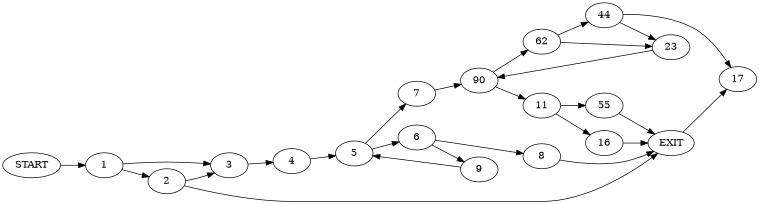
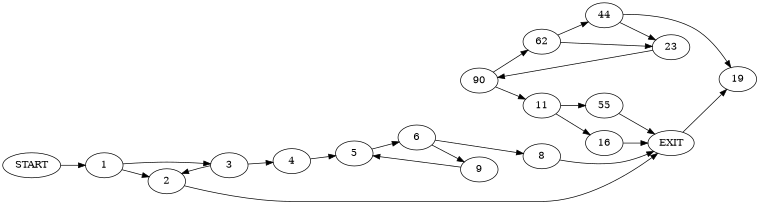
node "17": label "17" -> "19"
node "7": removed
edge "2" -> "3": reversed
